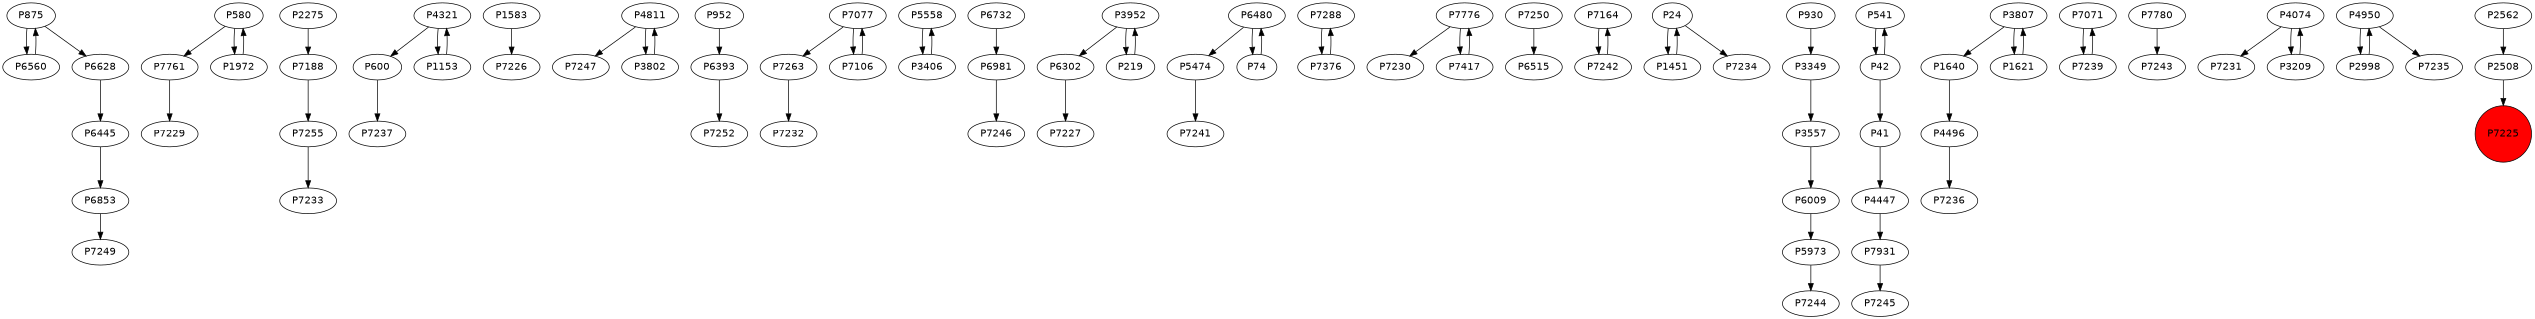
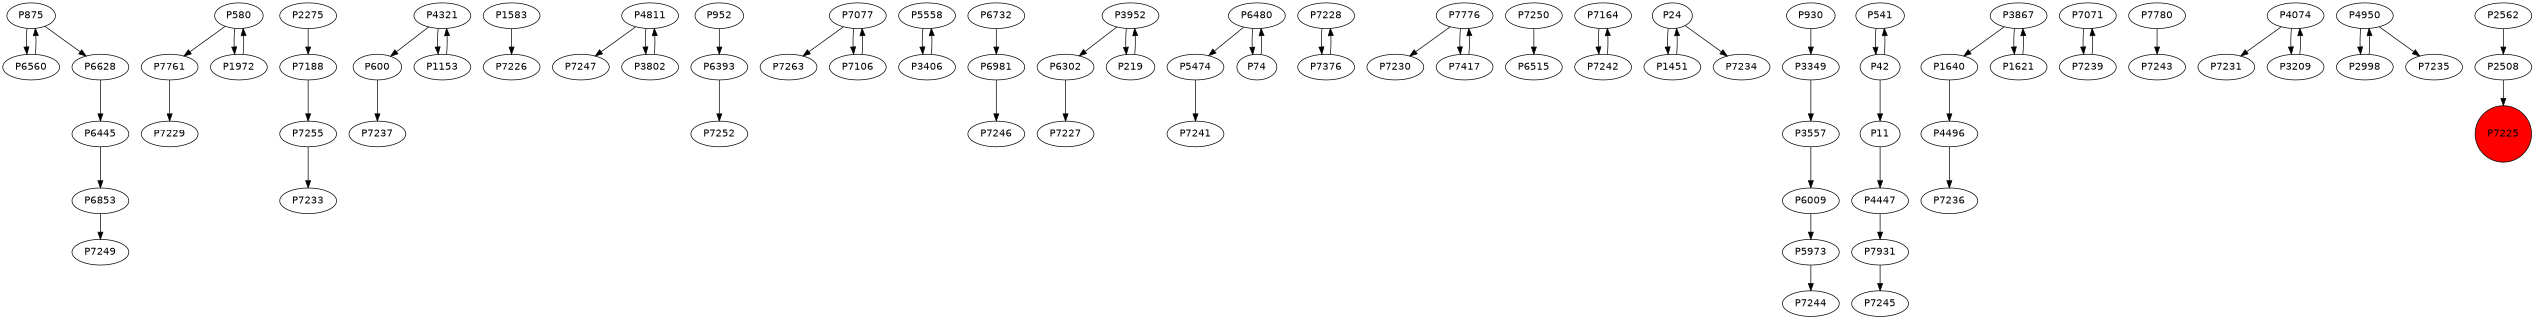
node "P7288": label "P7288" -> "P7228"
node "P3807": label "P3807" -> "P3867"
node "P7232": removed
node "P41": label "P41" -> "P11"
